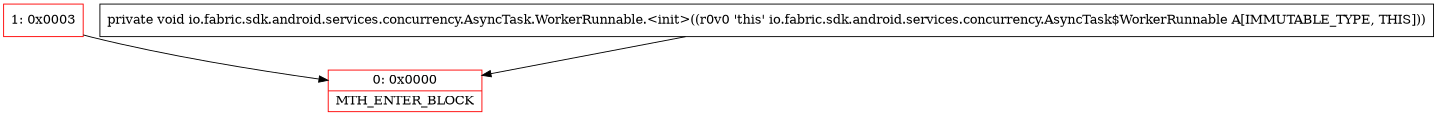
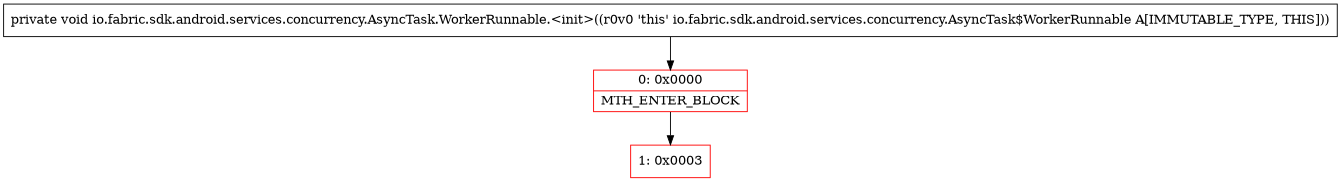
edge "1: 0x0003" -> "0: 0x0000": reversed
